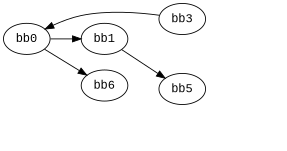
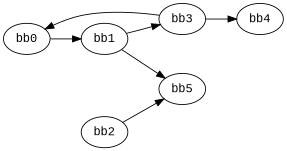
node "bb4": added
edge "bb1" -> "bb3": added
node "bb6": removed
node "bb2": added
